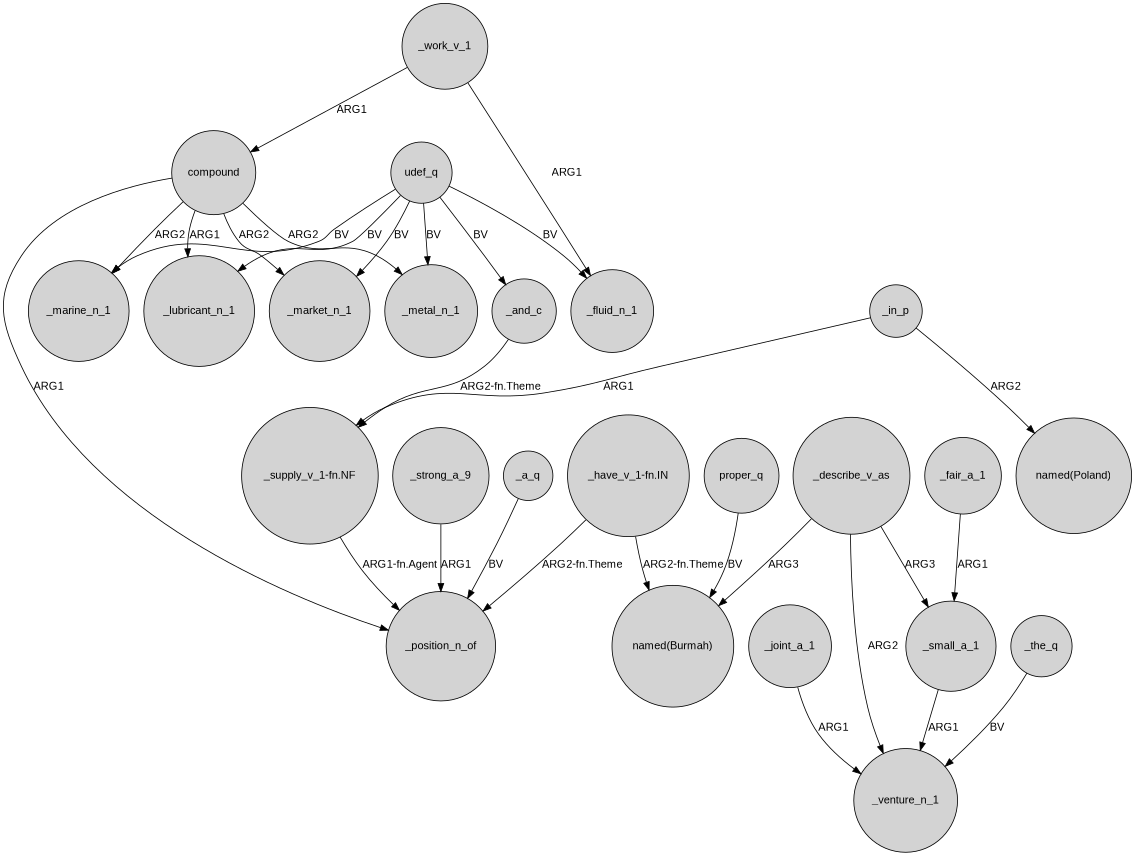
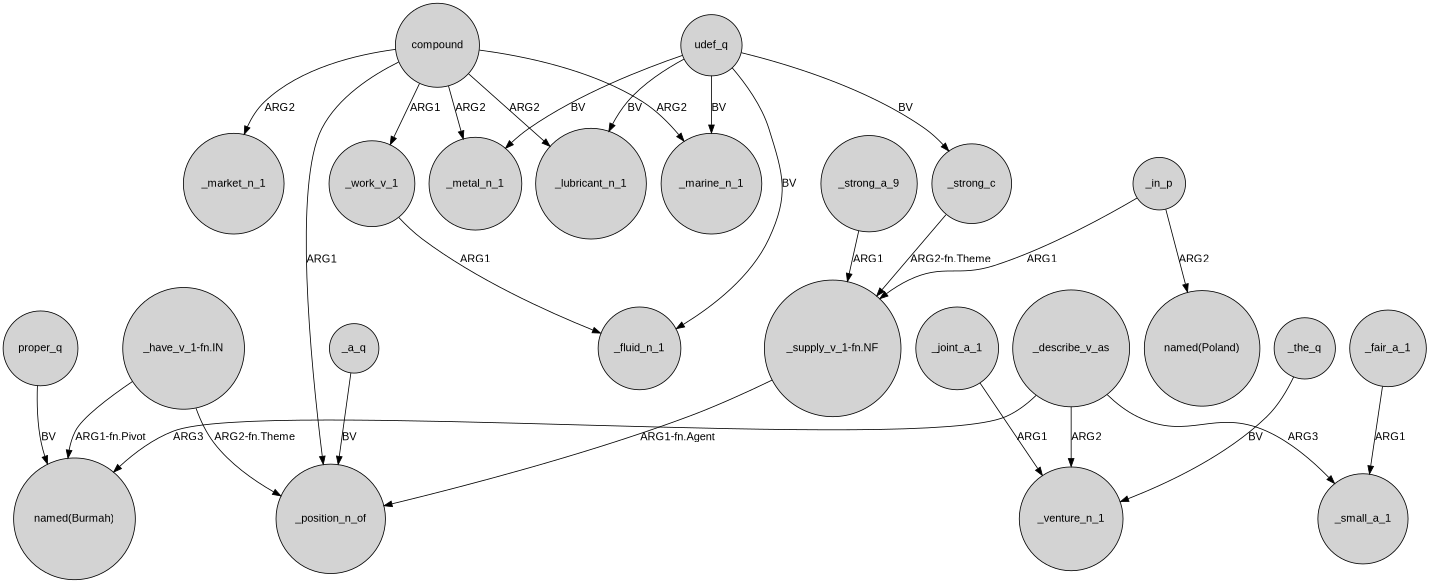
edge "_work_v_1" -> "compound": reversed
edge "compound" -> "_lubricant_n_1": label "ARG1" -> "ARG2"
edge "udef_q" -> "_market_n_1": removed, label "BV"
node "_and_c": label "_and_c" -> "_strong_c"
edge "_strong_a_9" -> "_position_n_of": now "_strong_a_9" -> "_supply_v_1-fn.NF"
edge "_have_v_1-fn.IN" -> "named(Burmah)": label "ARG2-fn.Theme" -> "ARG1-fn.Pivot"
edge "_small_a_1" -> "_venture_n_1": removed, label "ARG1"
